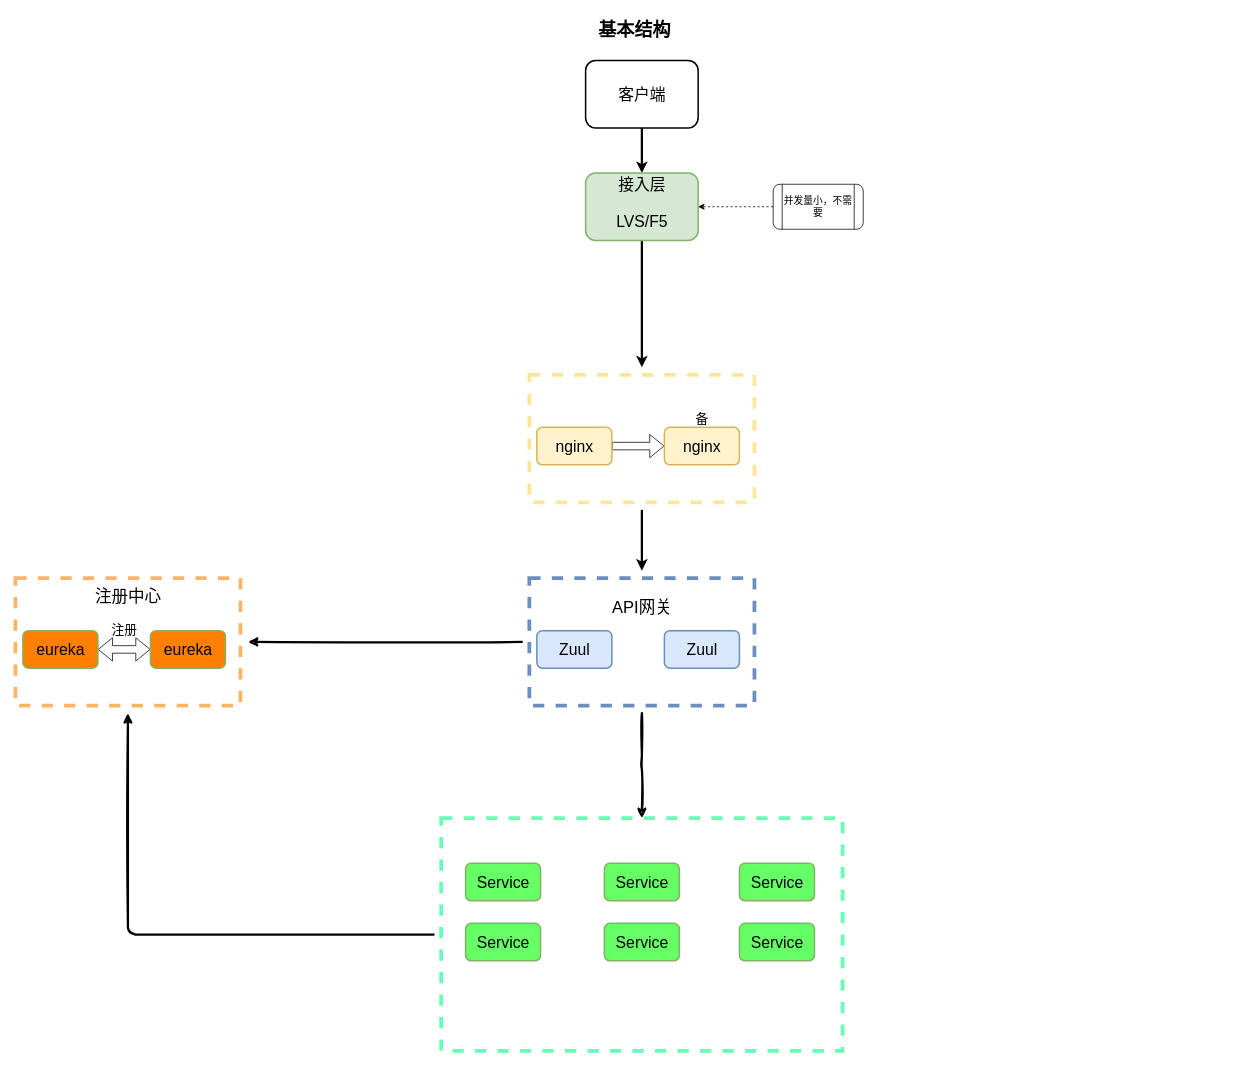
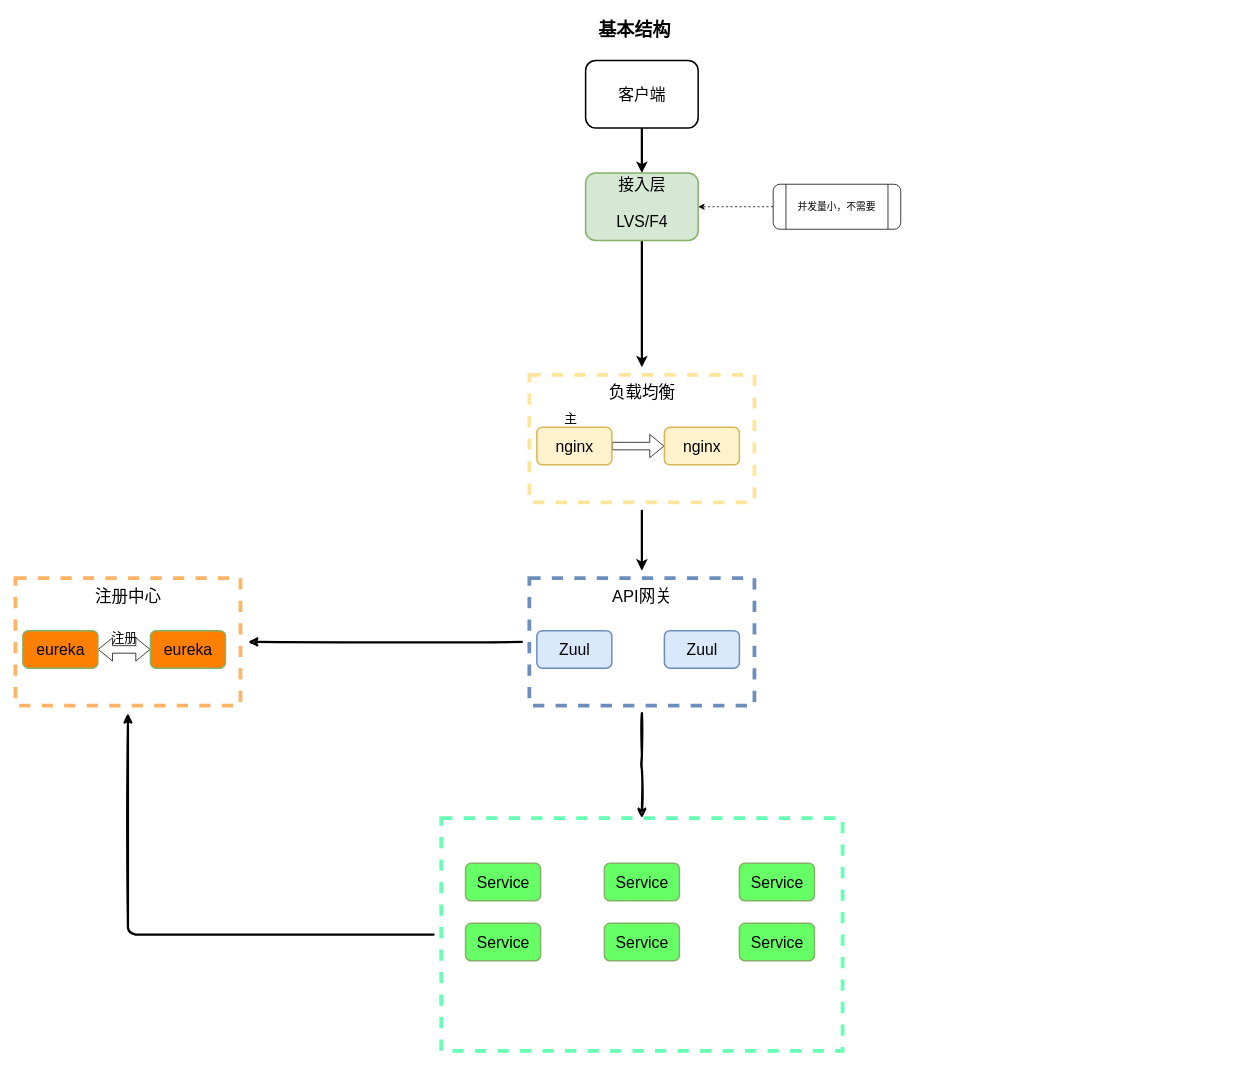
node "并发量小，不需要": size 90x45 -> 128x45
node "LVS/F5": label "LVS/F5" -> "LVS/F4"
node "负载均衡": added
node "主": added
node "备": removed
node "API网关": moved (642, 608) -> (642, 597)
node "注册": moved (124, 630) -> (124, 638)
